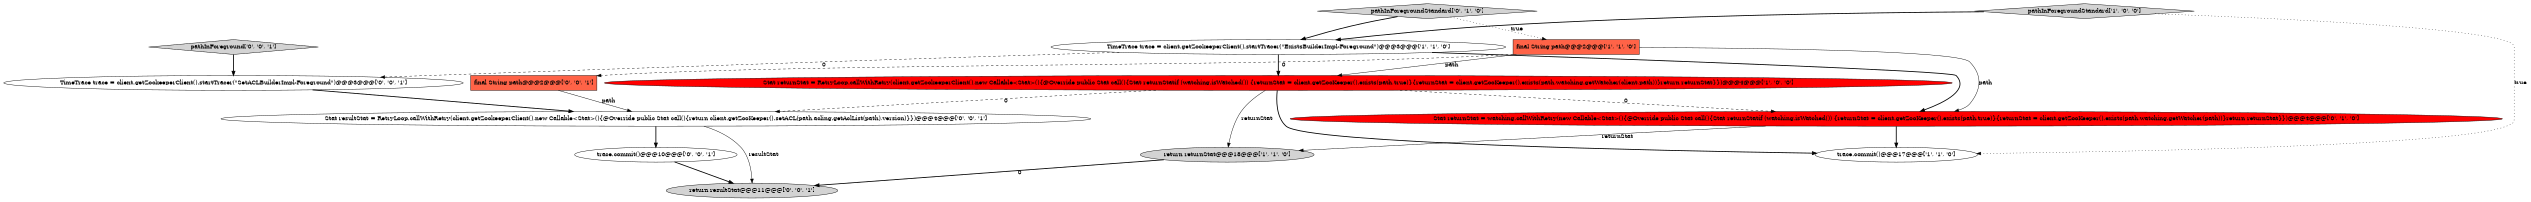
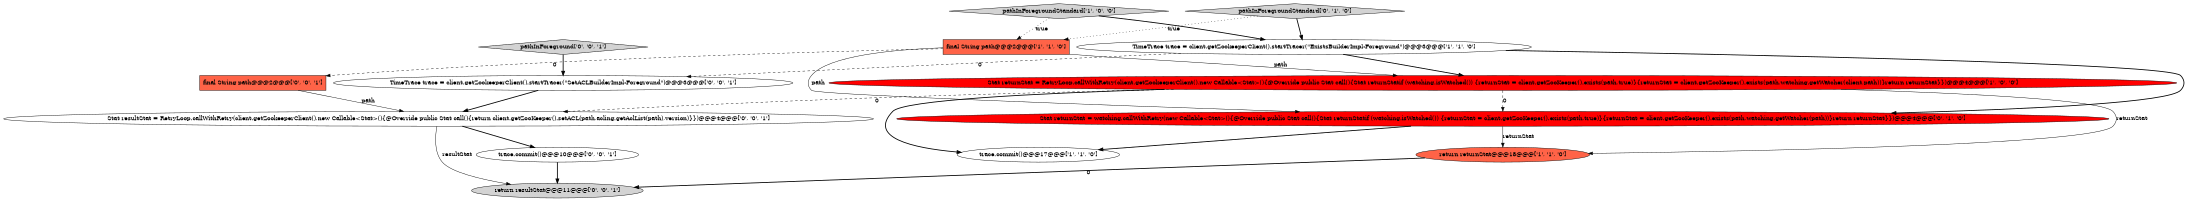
edge "pathInForegroundStandard['1', '0', '0']" -> "trace.commit()@@@17@@@['1', '1', '0']": now "pathInForegroundStandard['1', '0', '0']" -> "final String path@@@2@@@['1', '1', '0']"
node "return returnStat@@@18@@@['1', '1', '0']": fillcolor lightgray -> tomato
